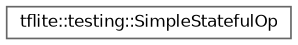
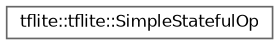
node "tflite::testing::SimpleStatefulOp": label "tflite::testing::SimpleStatefulOp" -> "tflite::tflite::SimpleStatefulOp"
